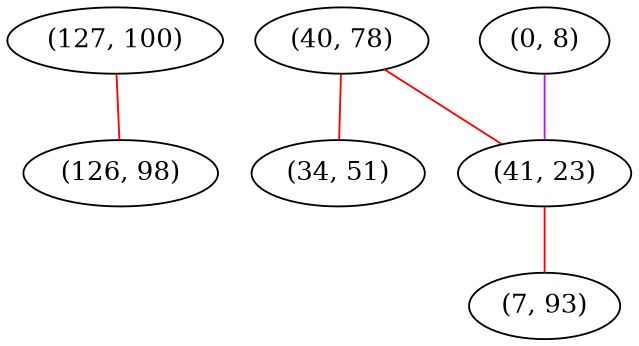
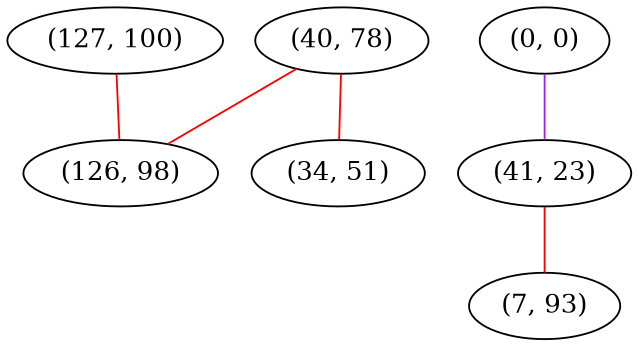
node "(0, 8)": label "(0, 8)" -> "(0, 0)"
edge "(40, 78)" -- "(41, 23)": now "(40, 78)" -- "(126, 98)"
